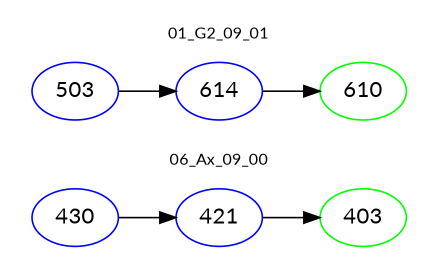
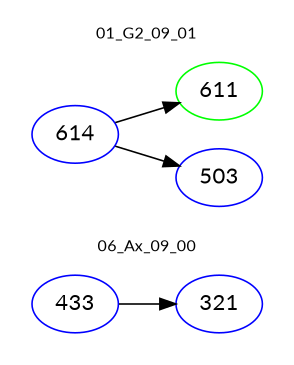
edge "503" -> "614": reversed
node "610": label "610" -> "611"
node "430": label "430" -> "433"
node "421": label "421" -> "321"
node "403": removed
